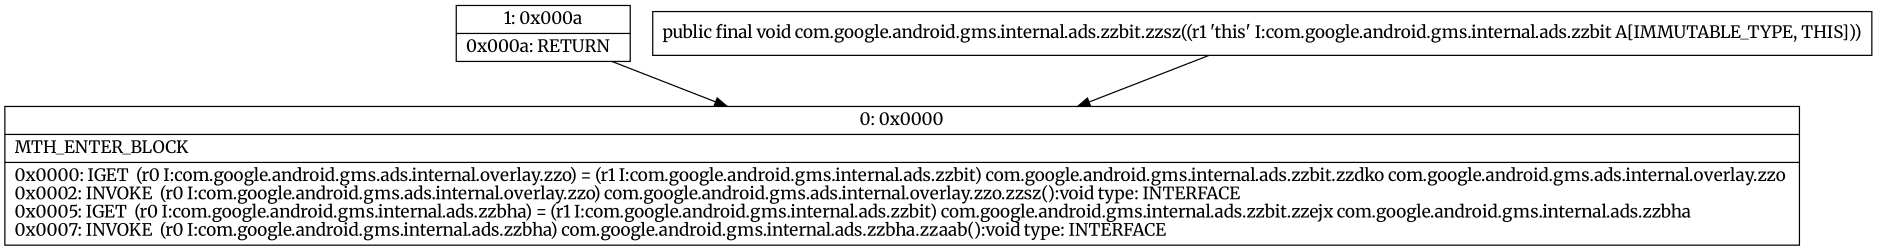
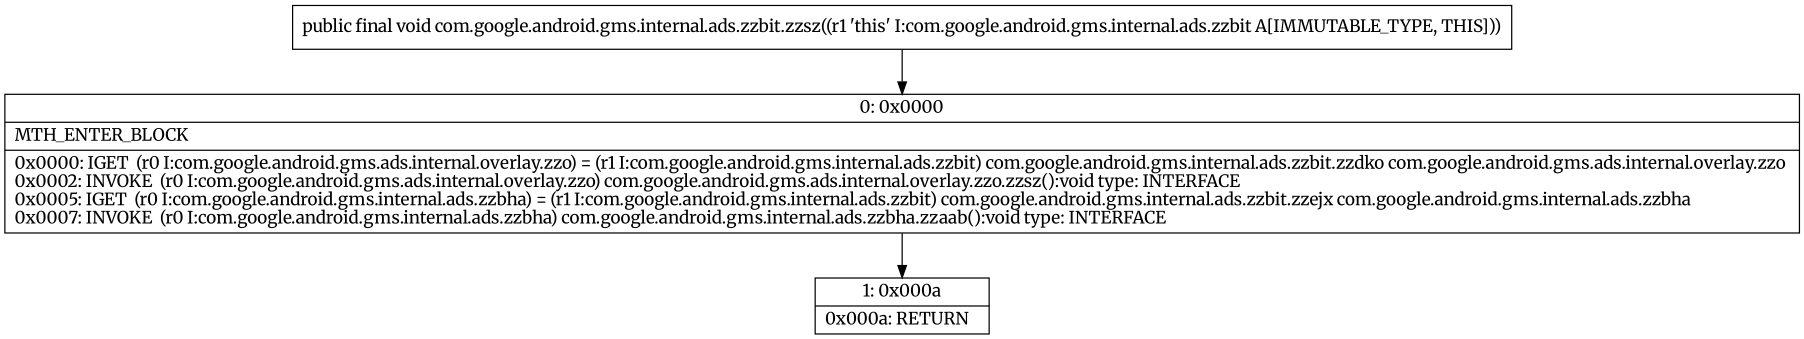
edge "1: 0x000a" -> "0: 0x0000": reversed
